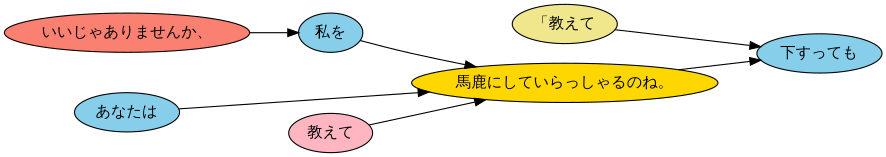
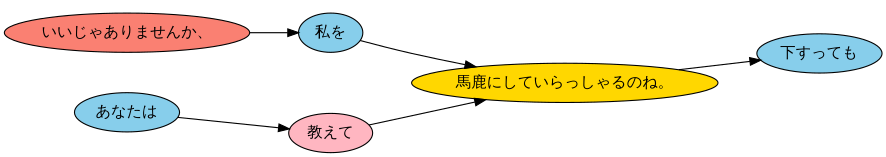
node "「教えて": removed
edge "あなたは" -> "馬鹿にしていらっしゃるのね。": now "あなたは" -> "教えて"
